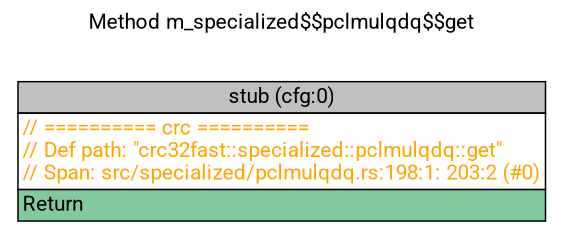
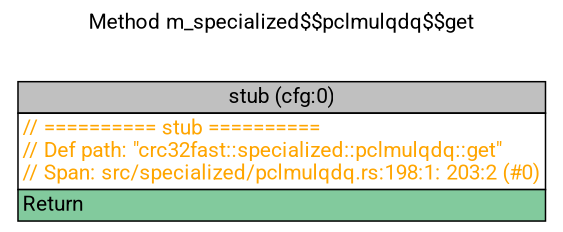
node "stub (cfg:0)": text "// ========== crc ==========" -> "// ========== stub =========="
